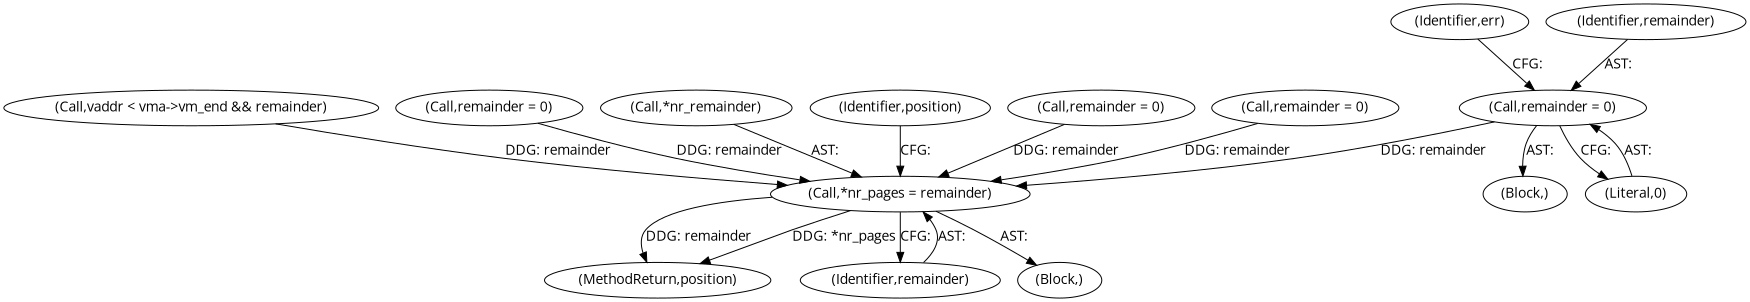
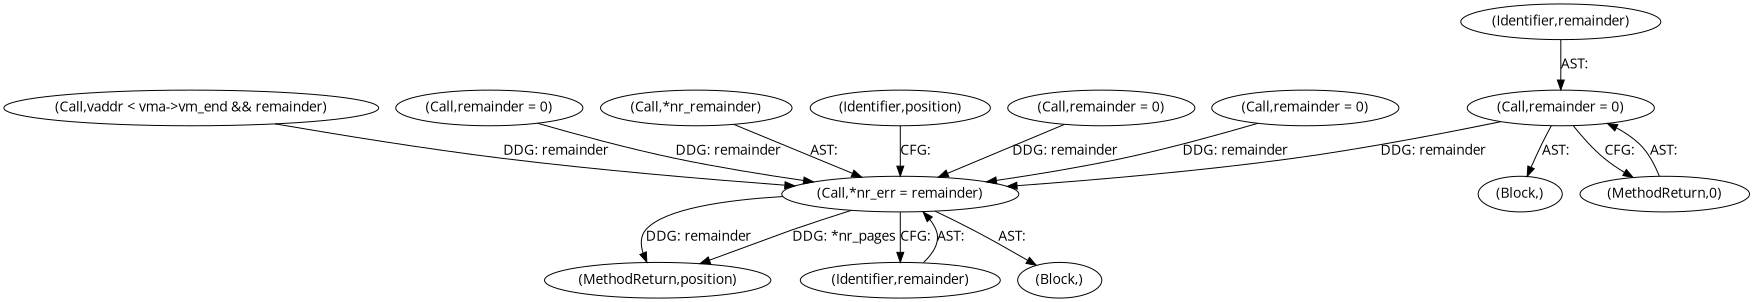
node "(Identifier,err)": removed
node "(Call,*nr_pages = remainder)": label "(Call,*nr_pages = remainder)" -> "(Call,*nr_err = remainder)"
node "(Literal,0)": label "(Literal,0)" -> "(MethodReturn,0)"
